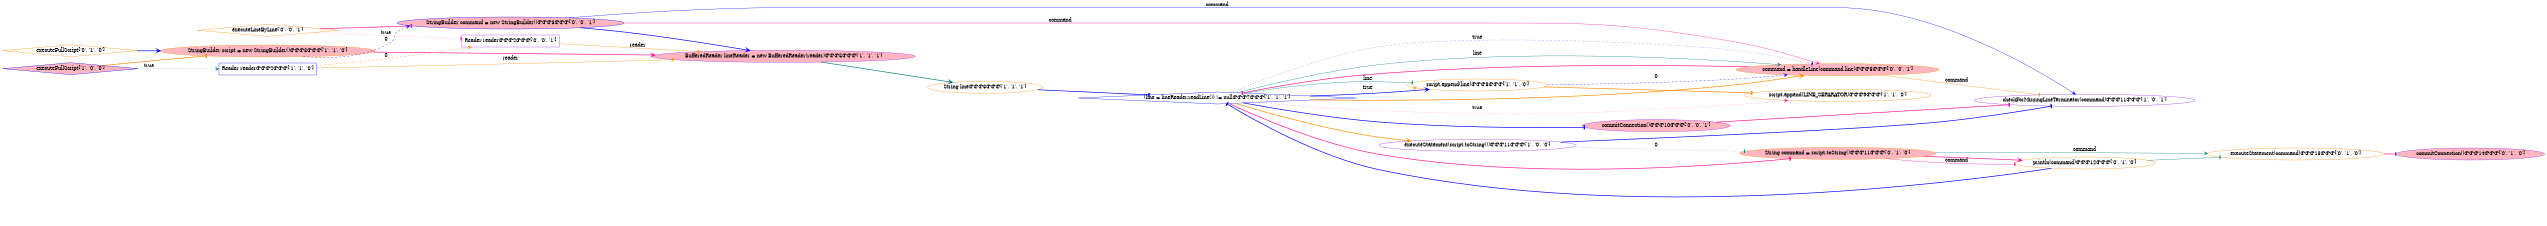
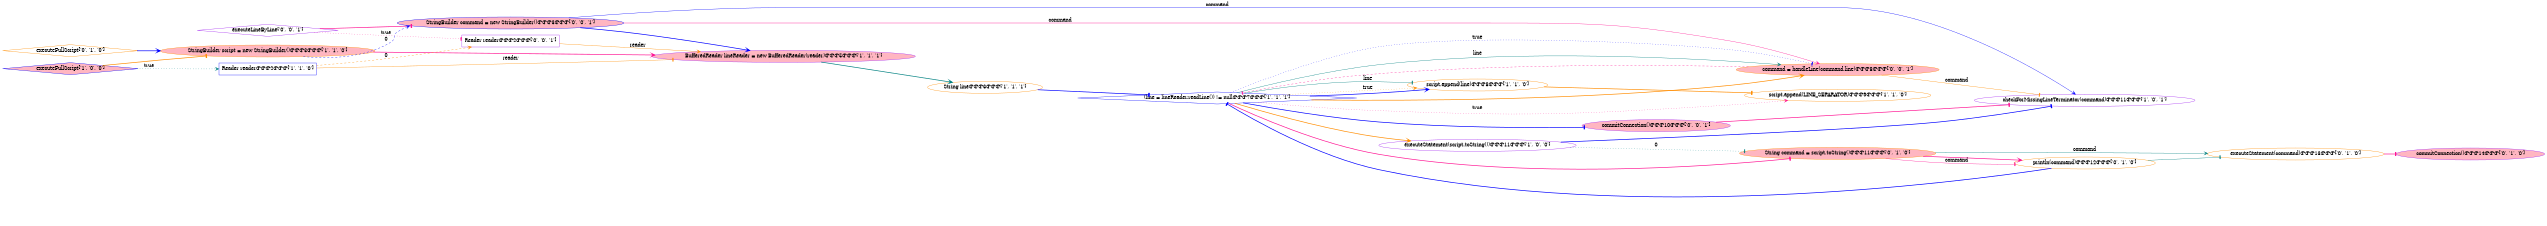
node "executeLineByLine['0', '0', '1']": color darkorange -> purple
edge "command = handleLine(command,line)@@@8@@@['0', '0', '1']" -> "(line = lineReader.readLine()) != null@@@7@@@['1', '1', '1']": style bold -> dashed
edge "script.append(line)@@@8@@@['1', '1', '0']" -> "command = handleLine(command,line)@@@8@@@['0', '0', '1']": removed, label "0"
